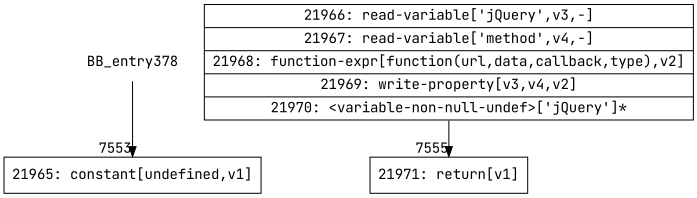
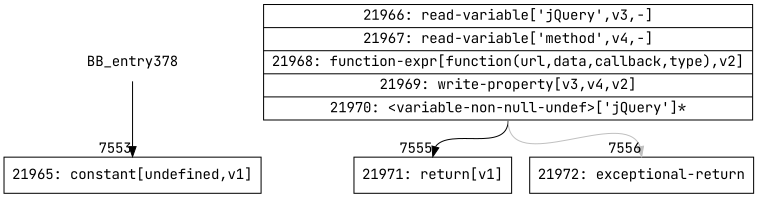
node "21972: exceptional-return": added
